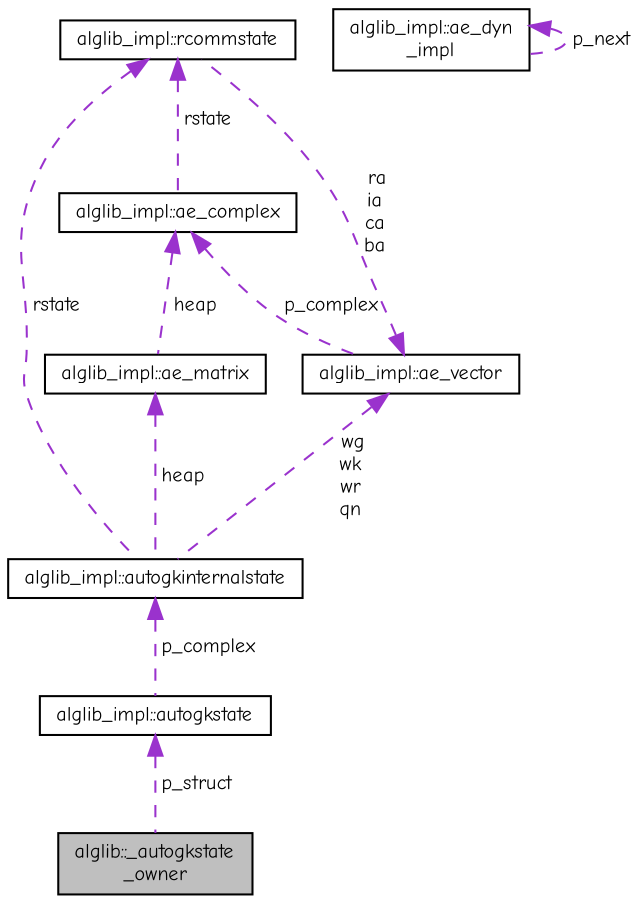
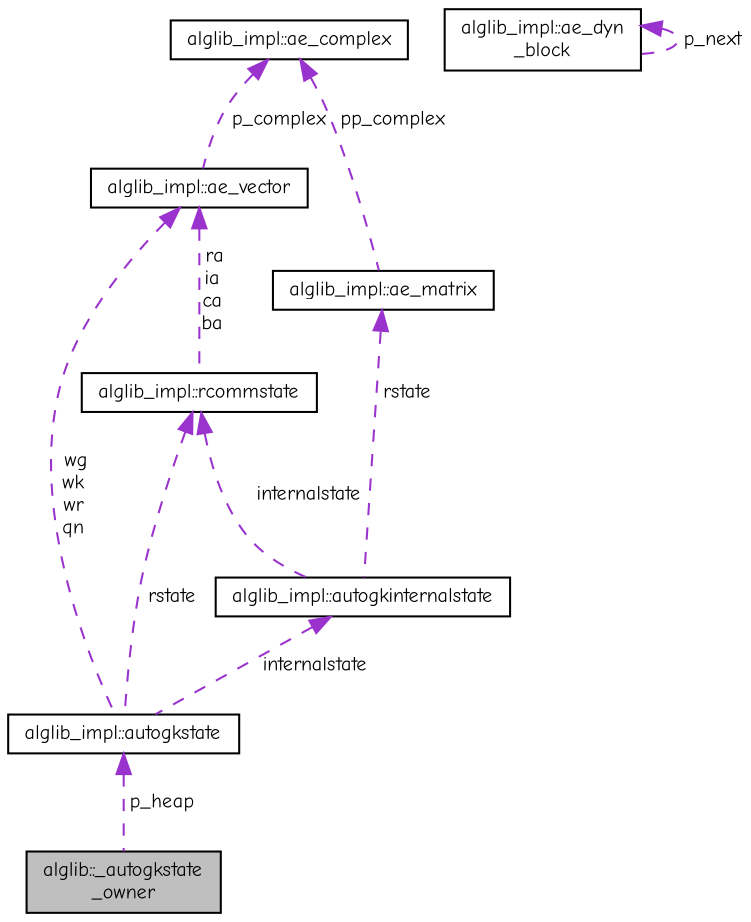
node "alglib_impl::ae_dyn _impl": label "alglib_impl::ae_dyn _impl" -> "alglib_impl::ae_dyn _block"
edge "alglib_impl::ae_complex" -> "alglib_impl::rcommstate": now "alglib_impl::autogkstate" -> "alglib_impl::rcommstate"
edge "alglib_impl::autogkinternalstate" -> "alglib_impl::rcommstate": label " rstate" -> " internalstate"
edge "alglib_impl::ae_matrix" -> "alglib_impl::ae_complex": label " heap" -> " pp_complex"
edge "alglib_impl::autogkinternalstate" -> "alglib_impl::ae_matrix": label " heap" -> " rstate"
edge "alglib_impl::autogkinternalstate" -> "alglib_impl::ae_vector": now "alglib_impl::autogkstate" -> "alglib_impl::ae_vector"
edge "alglib_impl::autogkstate" -> "alglib_impl::autogkinternalstate": label " p_complex" -> " internalstate"
edge "alglib::_autogkstate _owner" -> "alglib_impl::autogkstate": label " p_struct" -> " p_heap"
